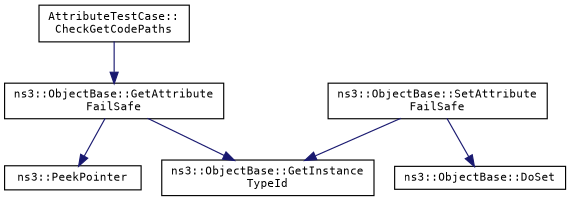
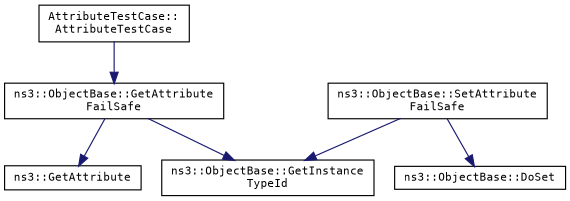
node "AttributeTestCase:: CheckGetCodePaths": label "AttributeTestCase:: CheckGetCodePaths" -> "AttributeTestCase:: AttributeTestCase"
node "ns3::PeekPointer": label "ns3::PeekPointer" -> "ns3::GetAttribute"
